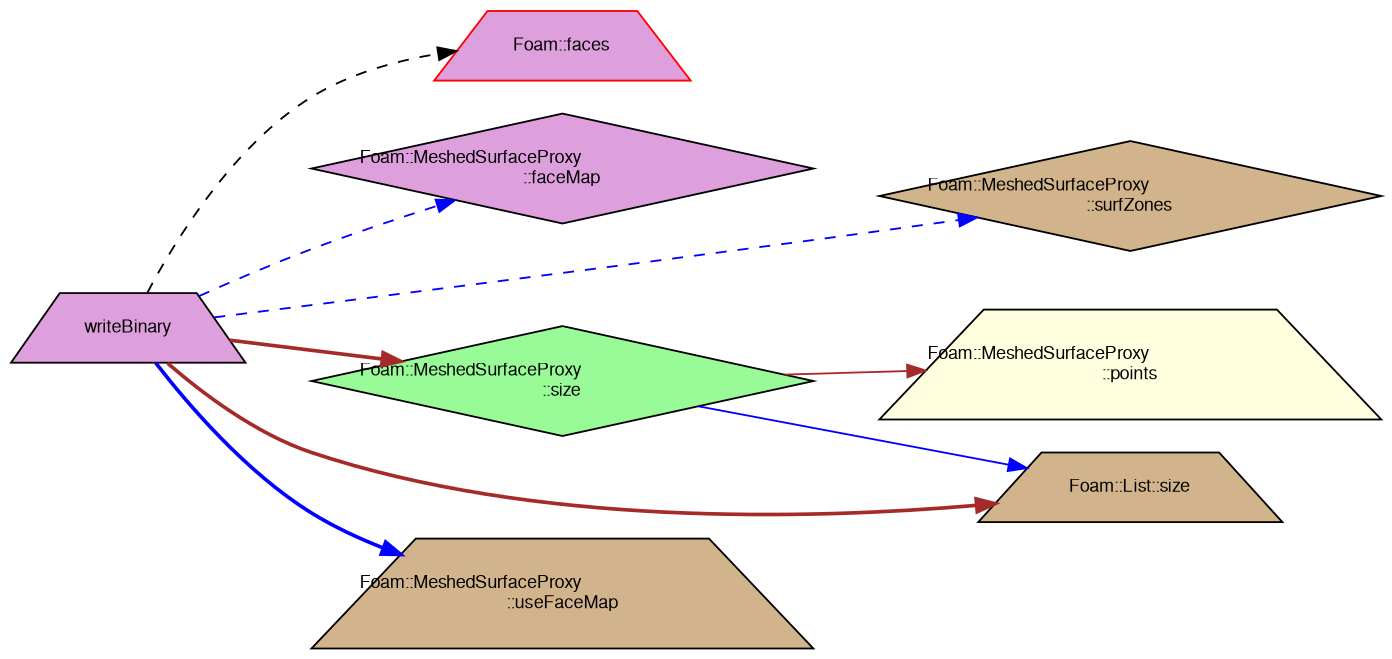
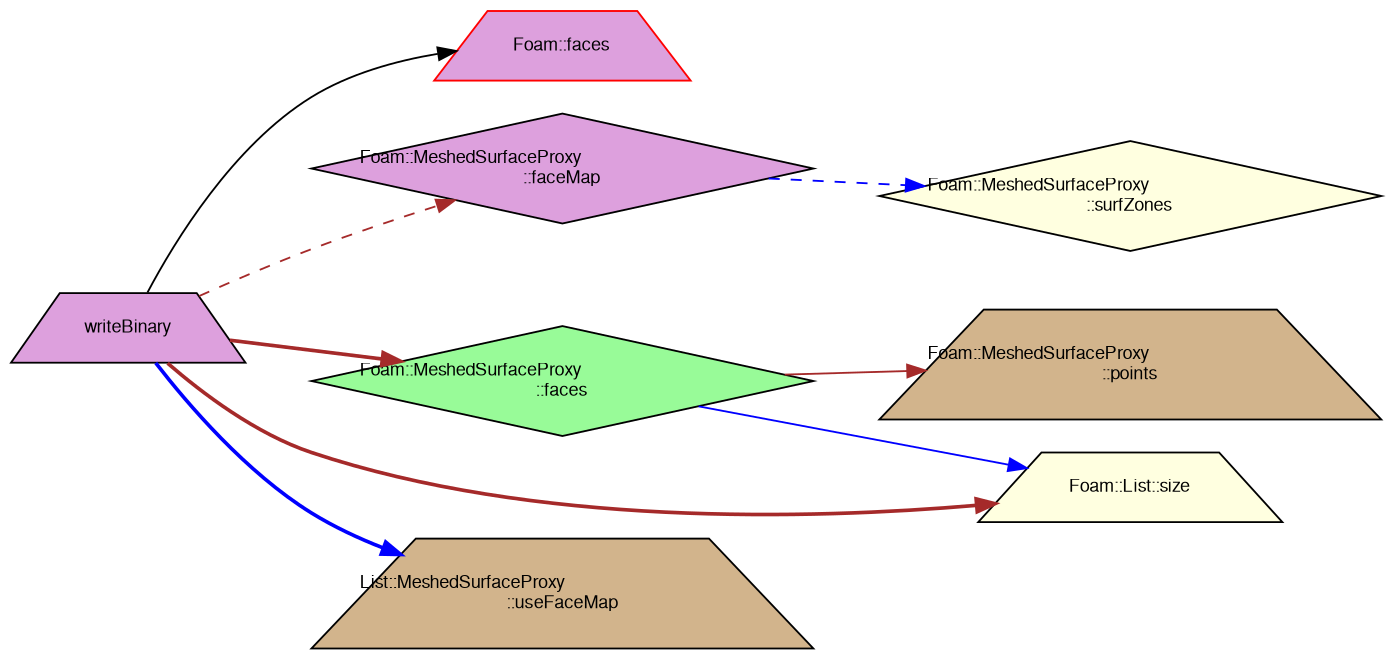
edge "writeBinary" -> "Foam::faces": style dashed -> solid
node "Foam::MeshedSurfaceProxy ::surfZones": fillcolor tan -> lightyellow
edge "writeBinary" -> "Foam::MeshedSurfaceProxy ::faceMap": color blue -> brown
edge "writeBinary" -> "Foam::MeshedSurfaceProxy ::surfZones": now "Foam::MeshedSurfaceProxy ::faceMap" -> "Foam::MeshedSurfaceProxy ::surfZones"
node "Foam::MeshedSurfaceProxy ::points": fillcolor lightyellow -> tan
node "Foam::MeshedSurfaceProxy ::size": label "Foam::MeshedSurfaceProxy ::size" -> "Foam::MeshedSurfaceProxy ::faces"
node "Foam::List::size": fillcolor tan -> lightyellow
node "Foam::MeshedSurfaceProxy ::useFaceMap": label "Foam::MeshedSurfaceProxy ::useFaceMap" -> "List::MeshedSurfaceProxy ::useFaceMap"
